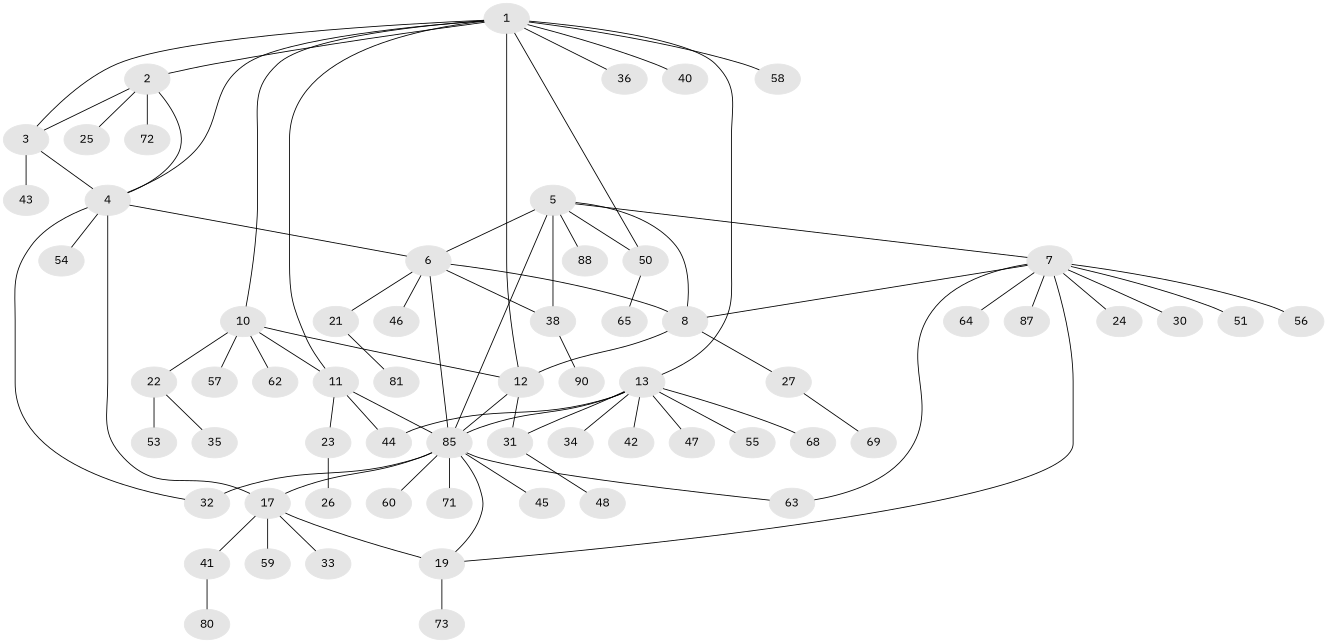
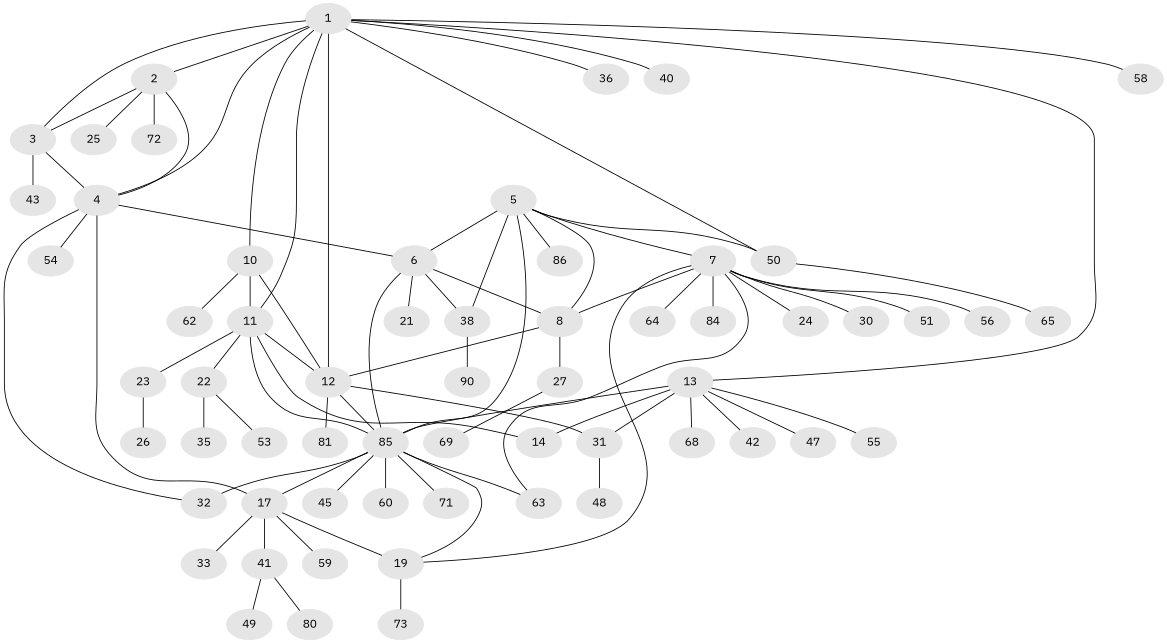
node "88": label "88" -> "86"
node "46": removed
node "87": label "87" -> "84"
edge "10" -- "22": now "11" -- "22"
edge "11" -- "12": added
edge "21" -- "81": now "12" -- "81"
node "57": removed
node "44": label "44" -> "14"
node "34": removed
node "49": added
